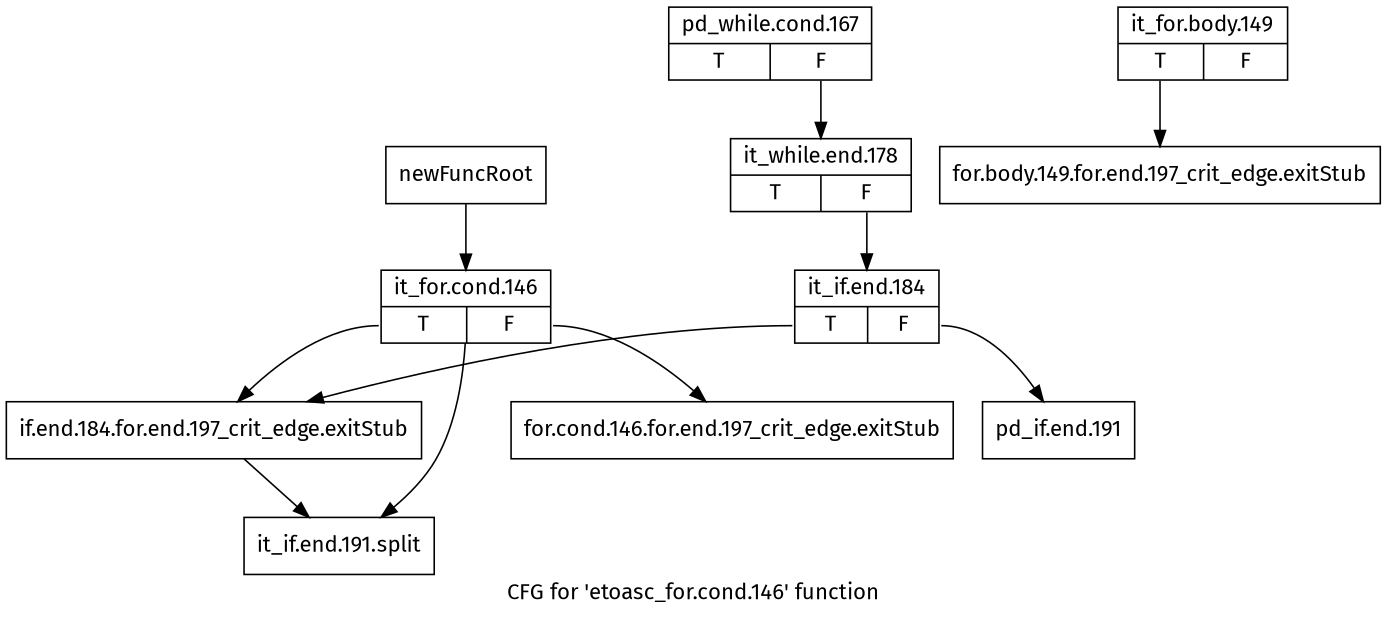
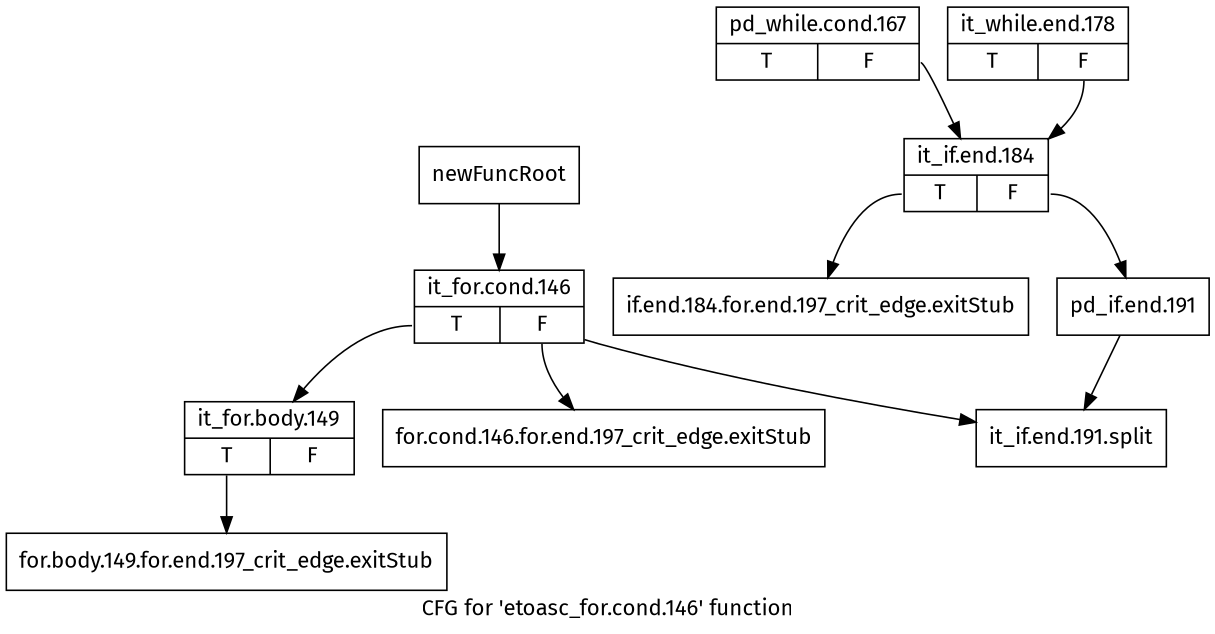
edge "pd_while.cond.167" -> "it_while.end.178": now "pd_while.cond.167" -> "it_if.end.184"
edge "it_for.cond.146" -> "if.end.184.for.end.197_crit_edge.exitStub": now "it_for.cond.146" -> "it_for.body.149"
edge "if.end.184.for.end.197_crit_edge.exitStub" -> "it_if.end.191.split": now "pd_if.end.191" -> "it_if.end.191.split"
